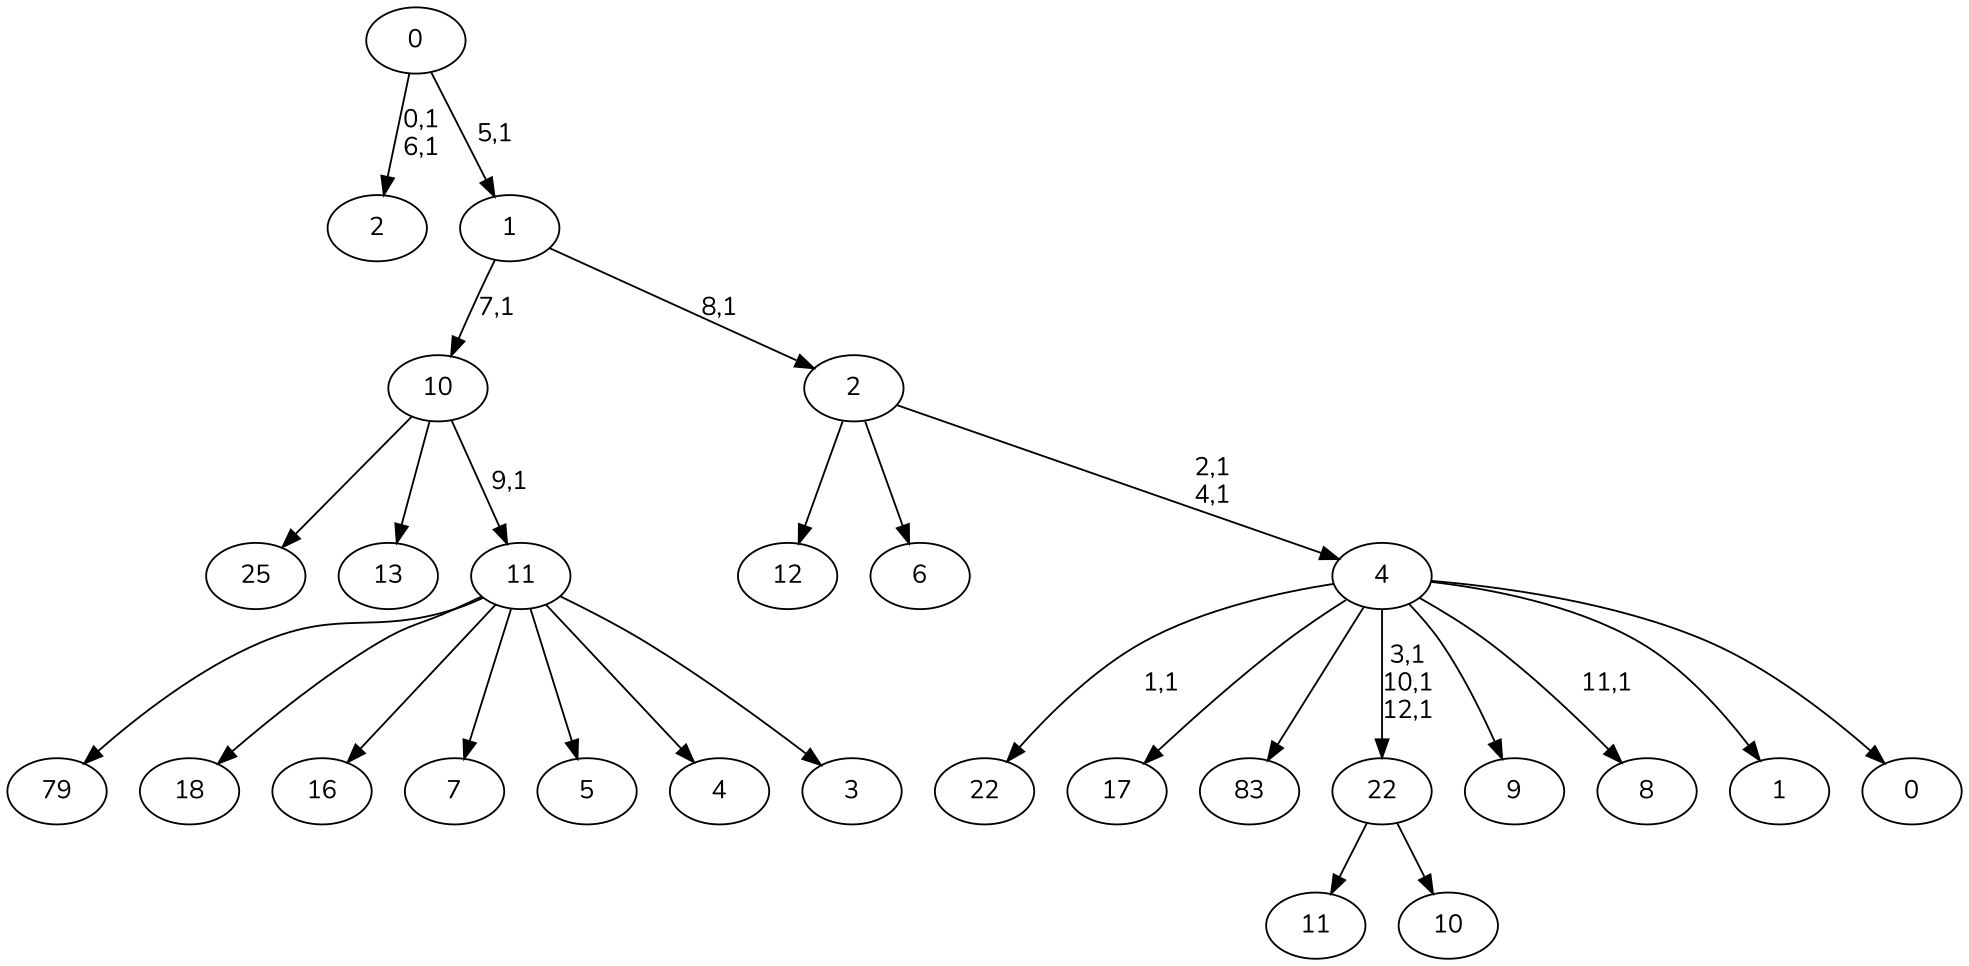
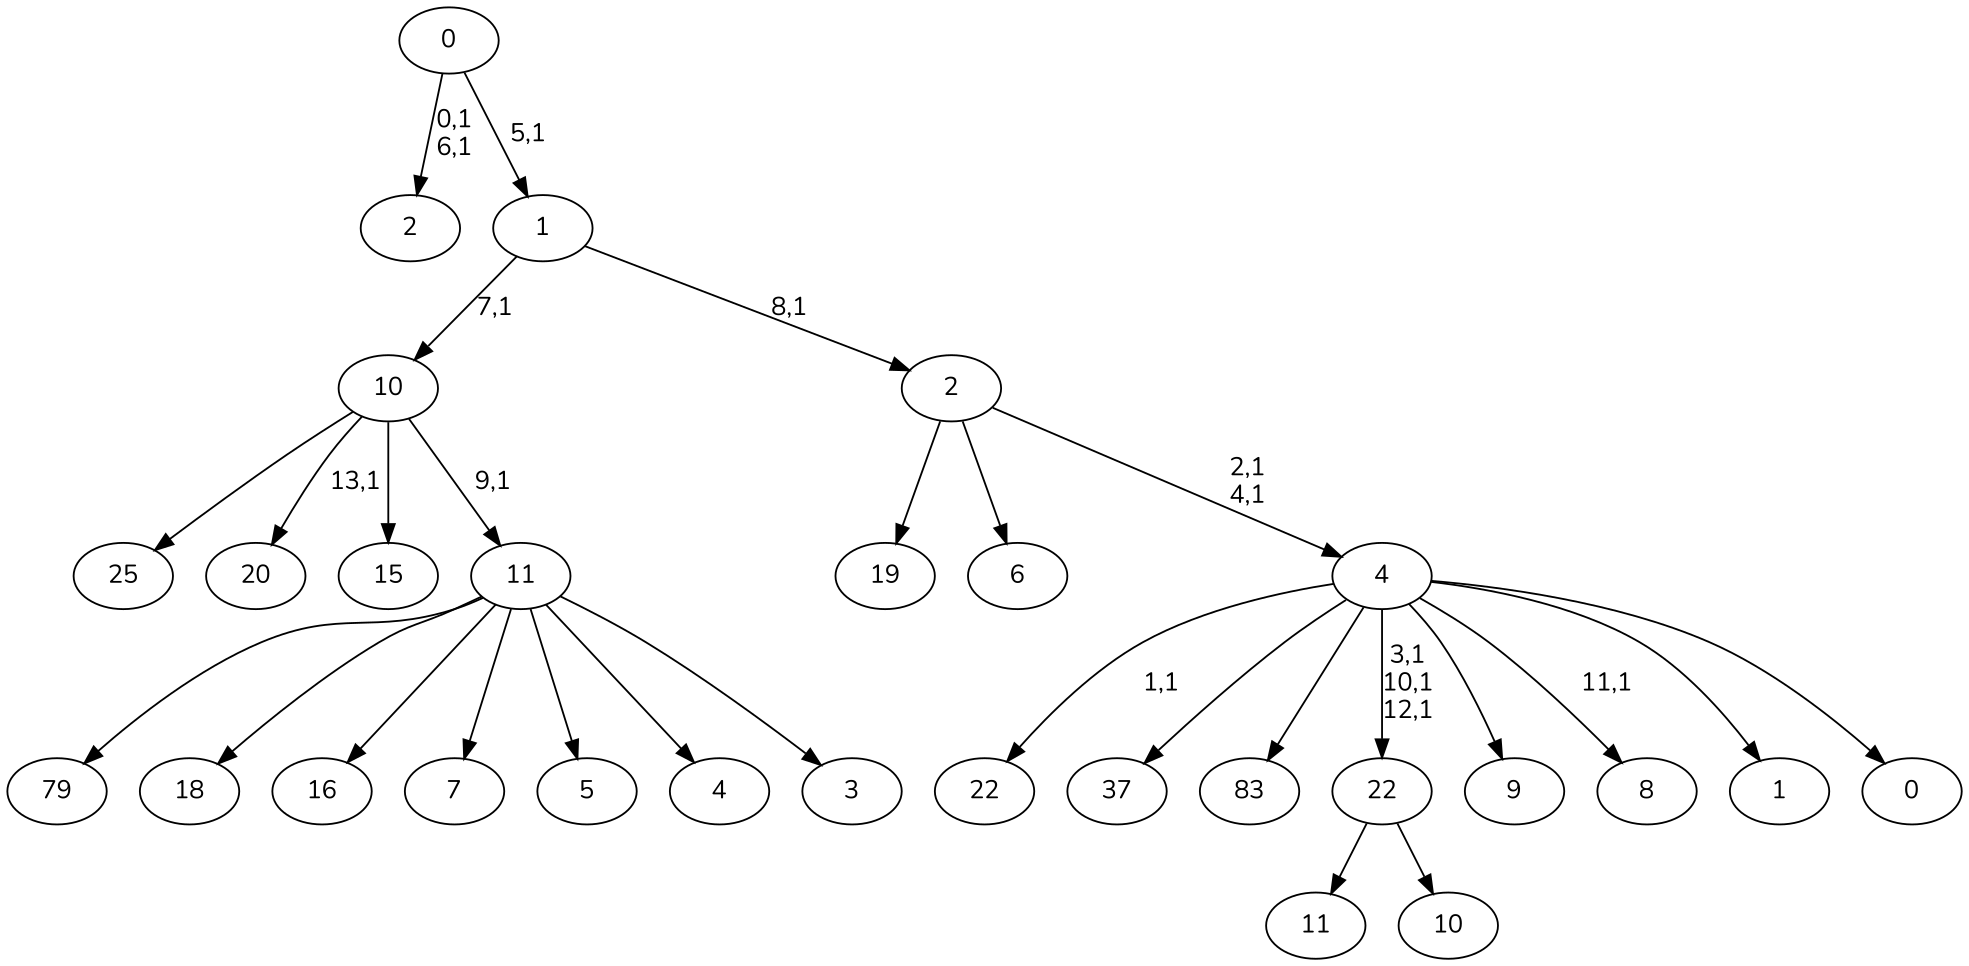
node "20": added
node "13": label "13" -> "15"
node "12": label "12" -> "19"
node "17": label "17" -> "37"
